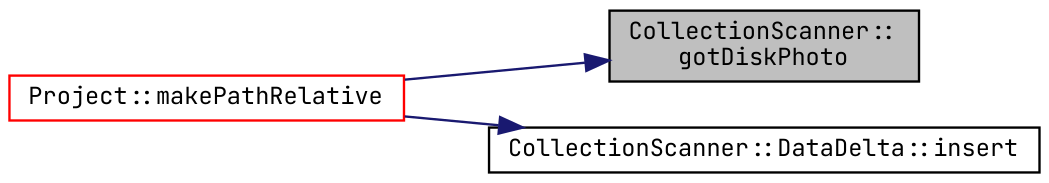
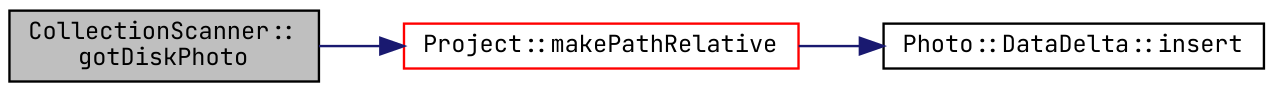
edge "Project::makePathRelative" -> "CollectionScanner:: gotDiskPhoto": reversed
node "CollectionScanner::DataDelta::insert": label "CollectionScanner::DataDelta::insert" -> "Photo::DataDelta::insert"
